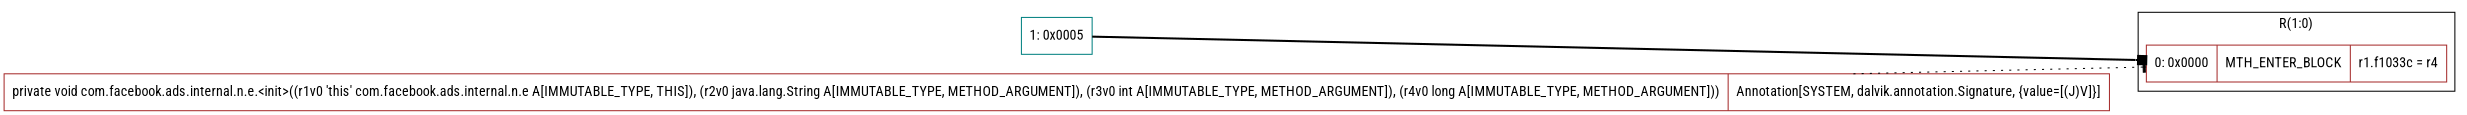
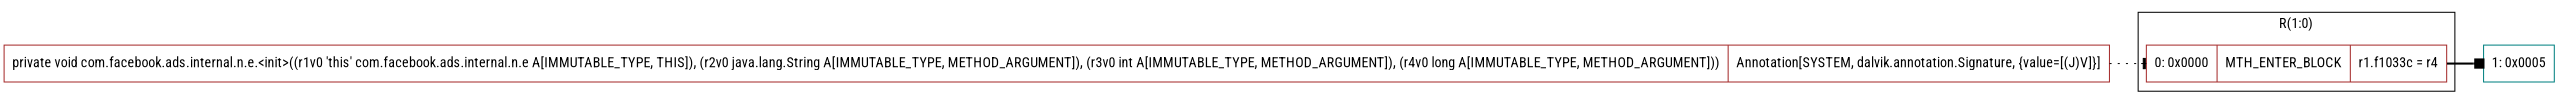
edge "1: 0x0005" -> "0: 0x0000": reversed
